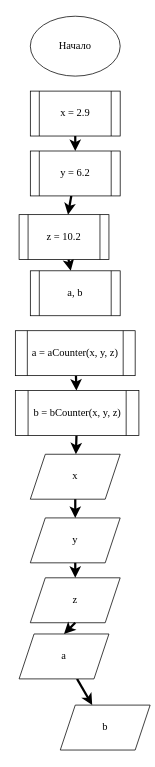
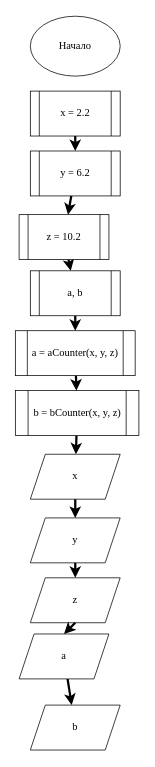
node "x = 2.9": label "x = 2.9" -> "x = 2.2"
edge "a, b" -> "a = aCounter(x, y, z)": added
node "b": moved (105, 728) -> (75, 728)
